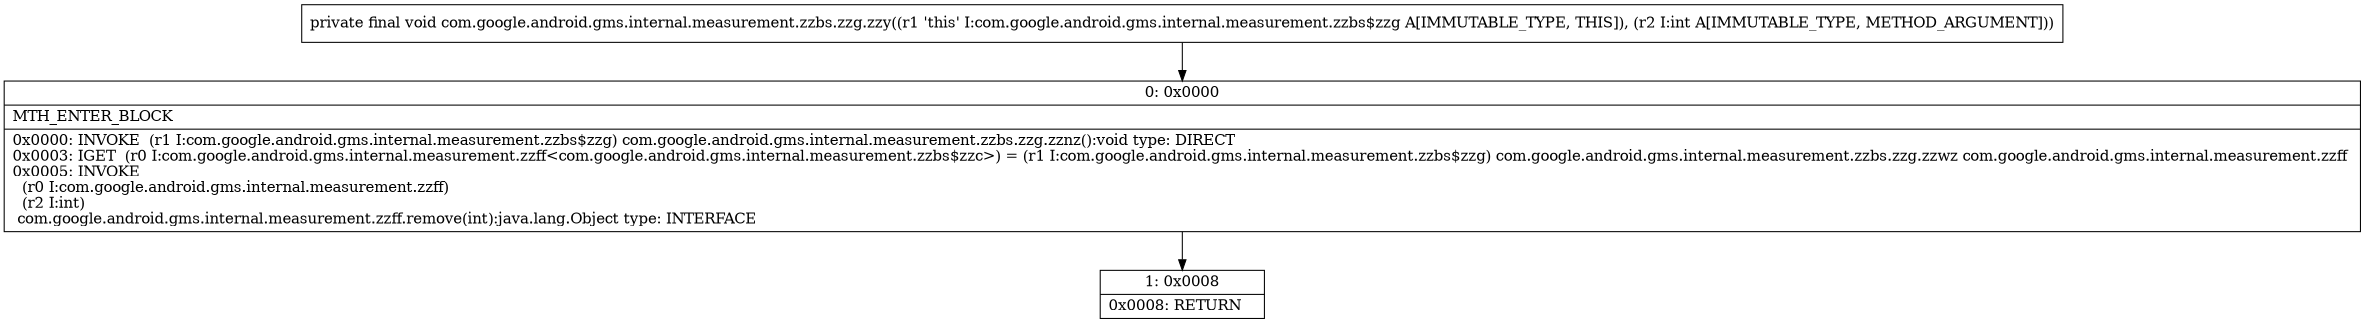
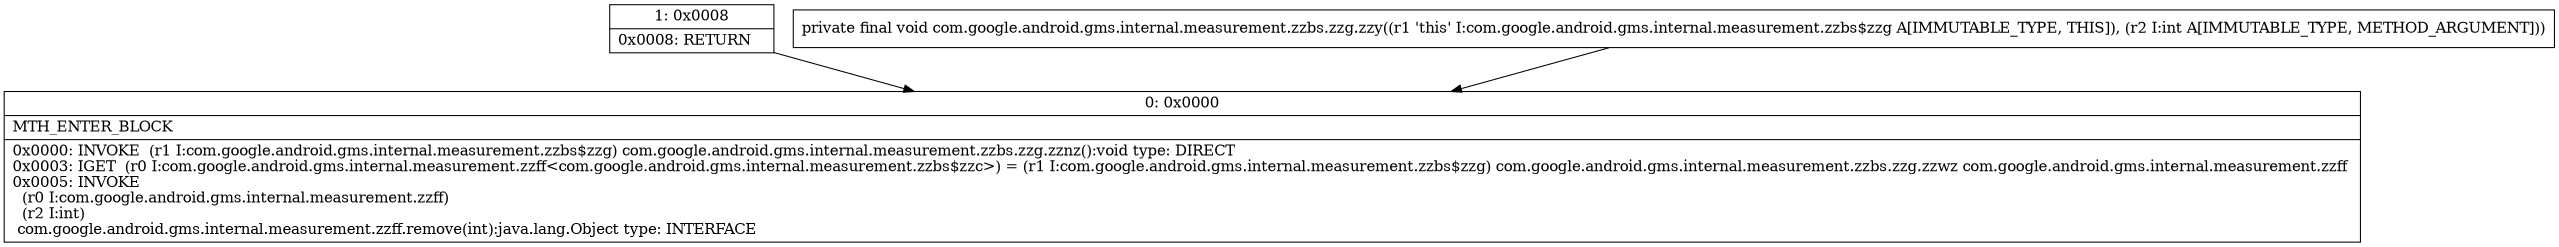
edge "0: 0x0000" -> "1: 0x0008": reversed
